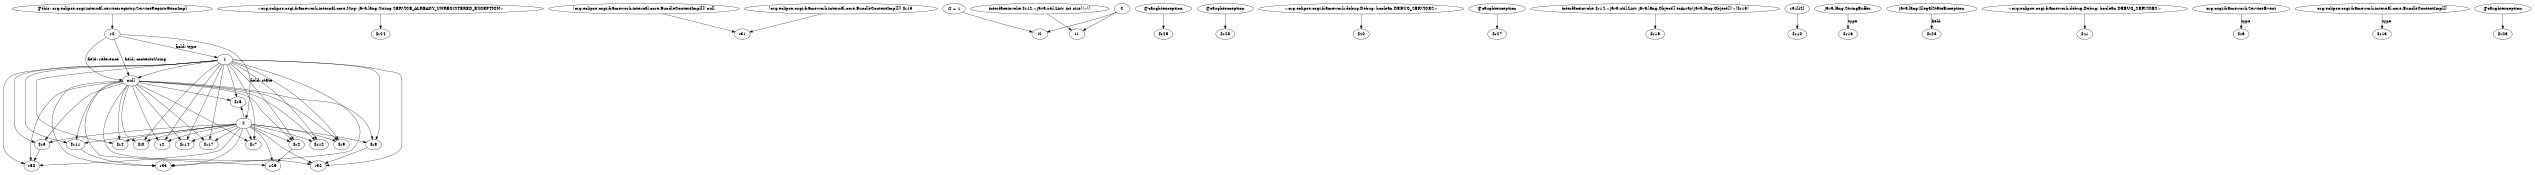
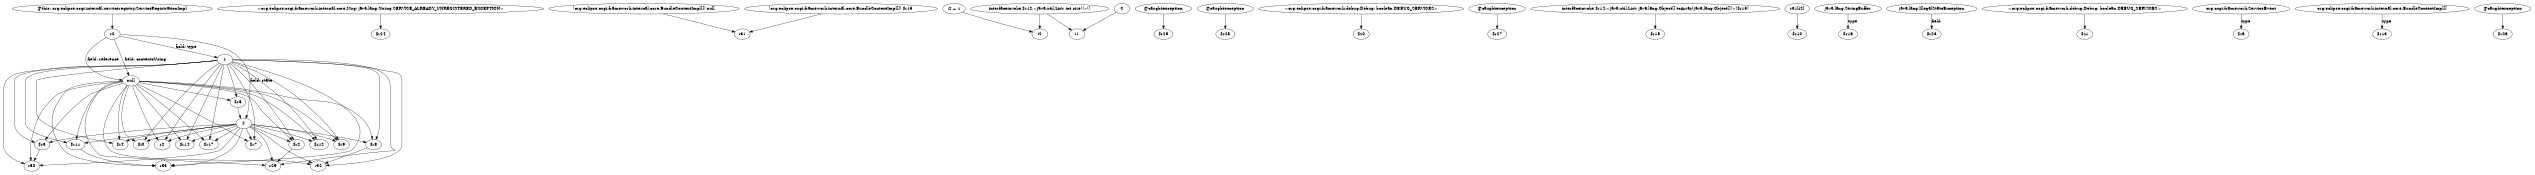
edge "0" -> "i2": now "interfaceinvoke $r12.<java.util.List: int size()>()" -> "i2"
edge "1" -> "null": now "1" -> "r29"
edge "2" -> "$r5": reversed
